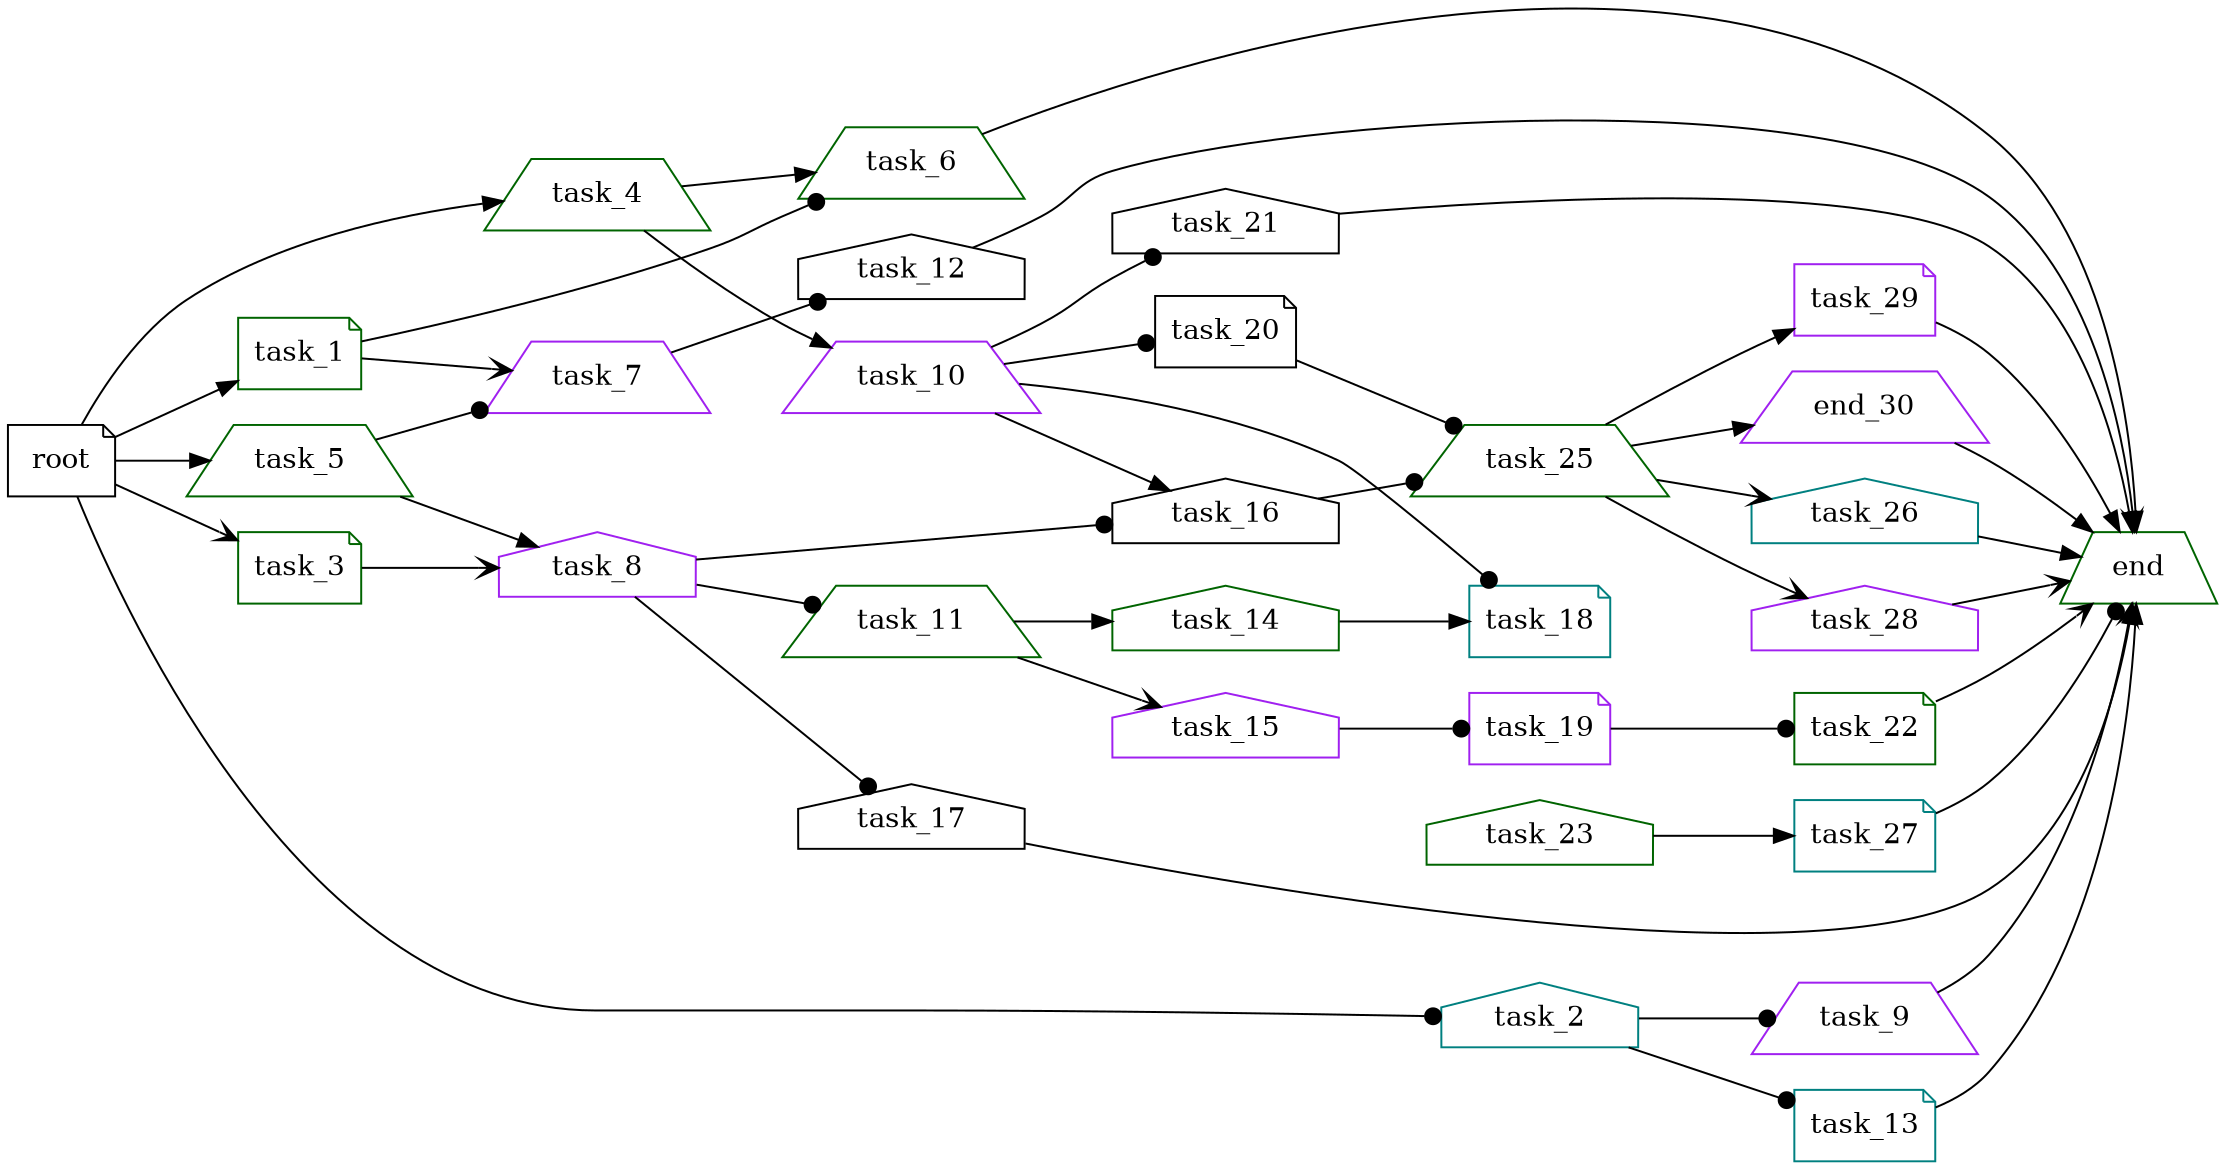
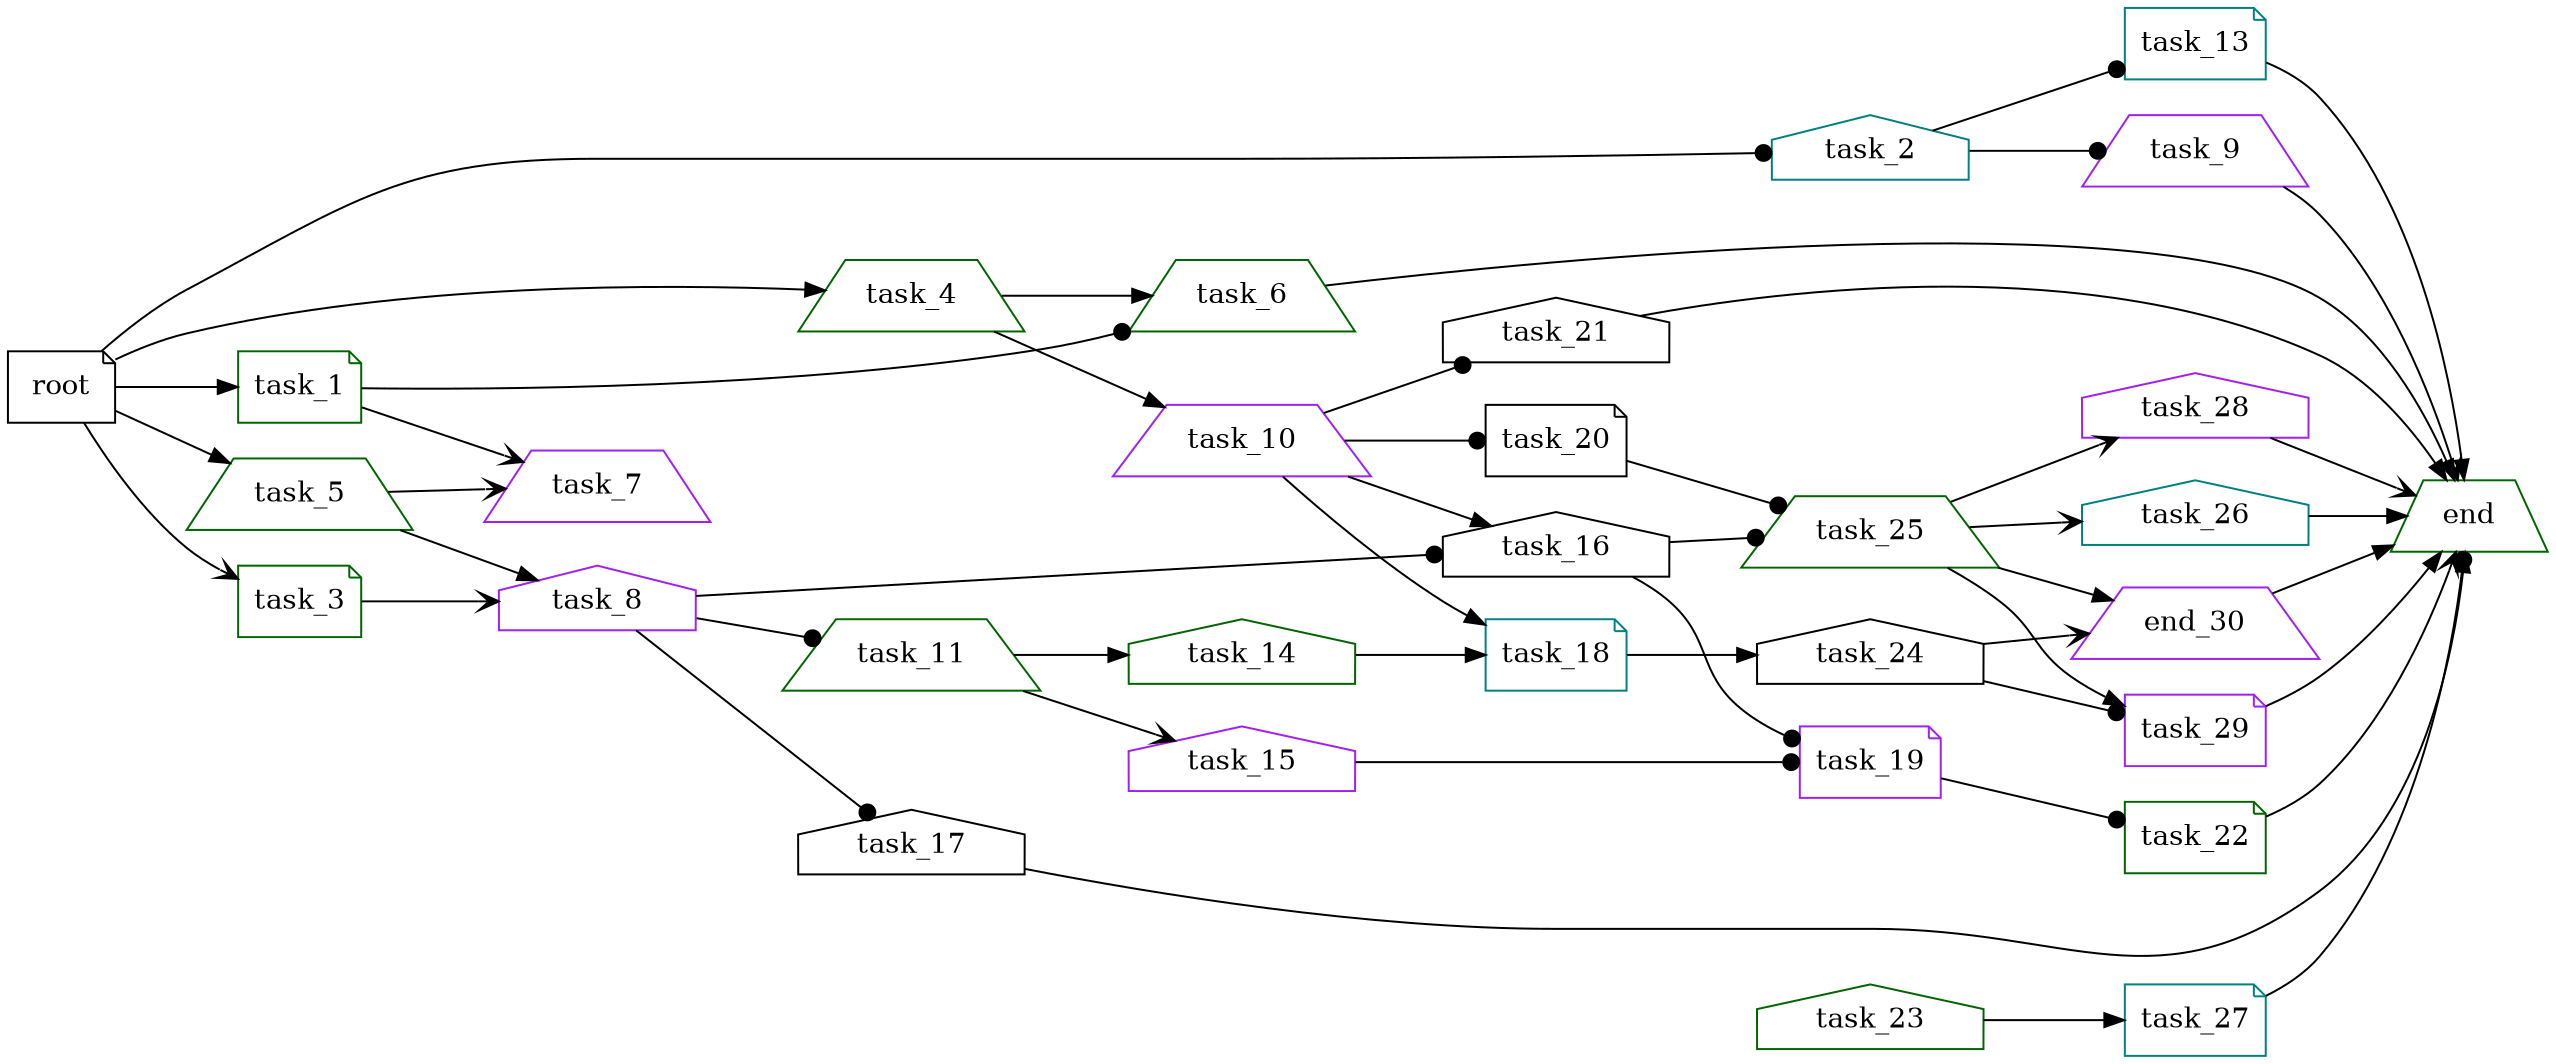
node "task_12": removed
edge "task_5" -> "task_7": arrowhead dot -> vee
edge "task_10" -> "task_18": arrowhead dot -> normal
node "task_24": added
edge "task_16" -> "task_19": added
